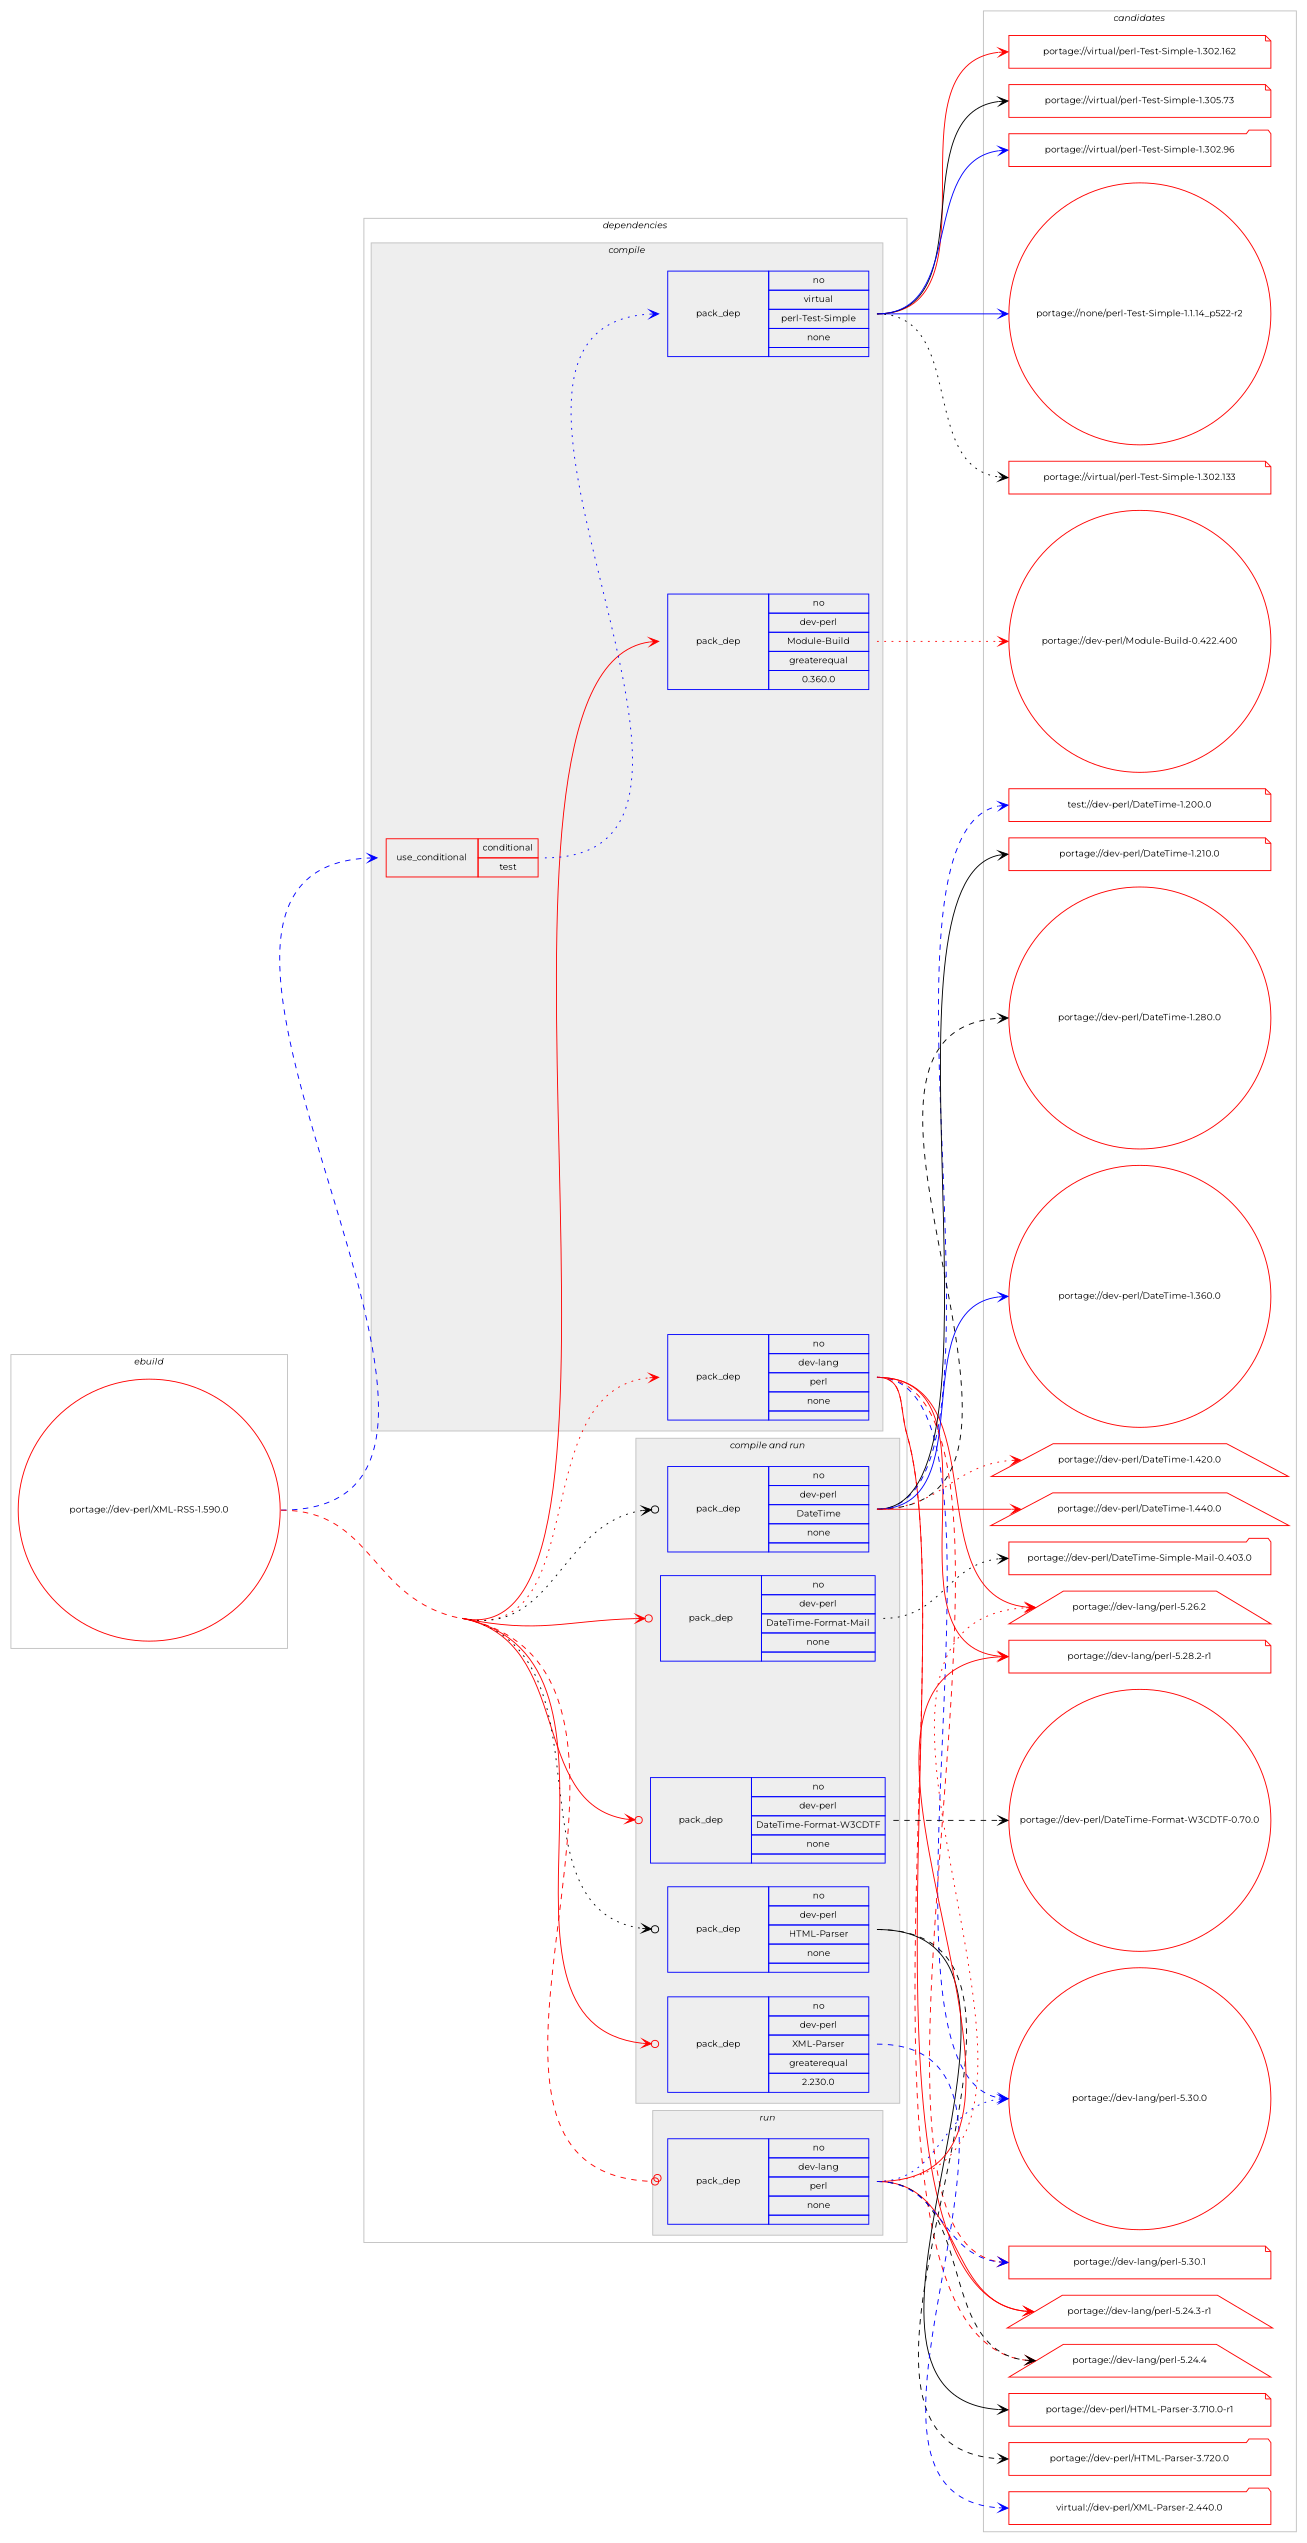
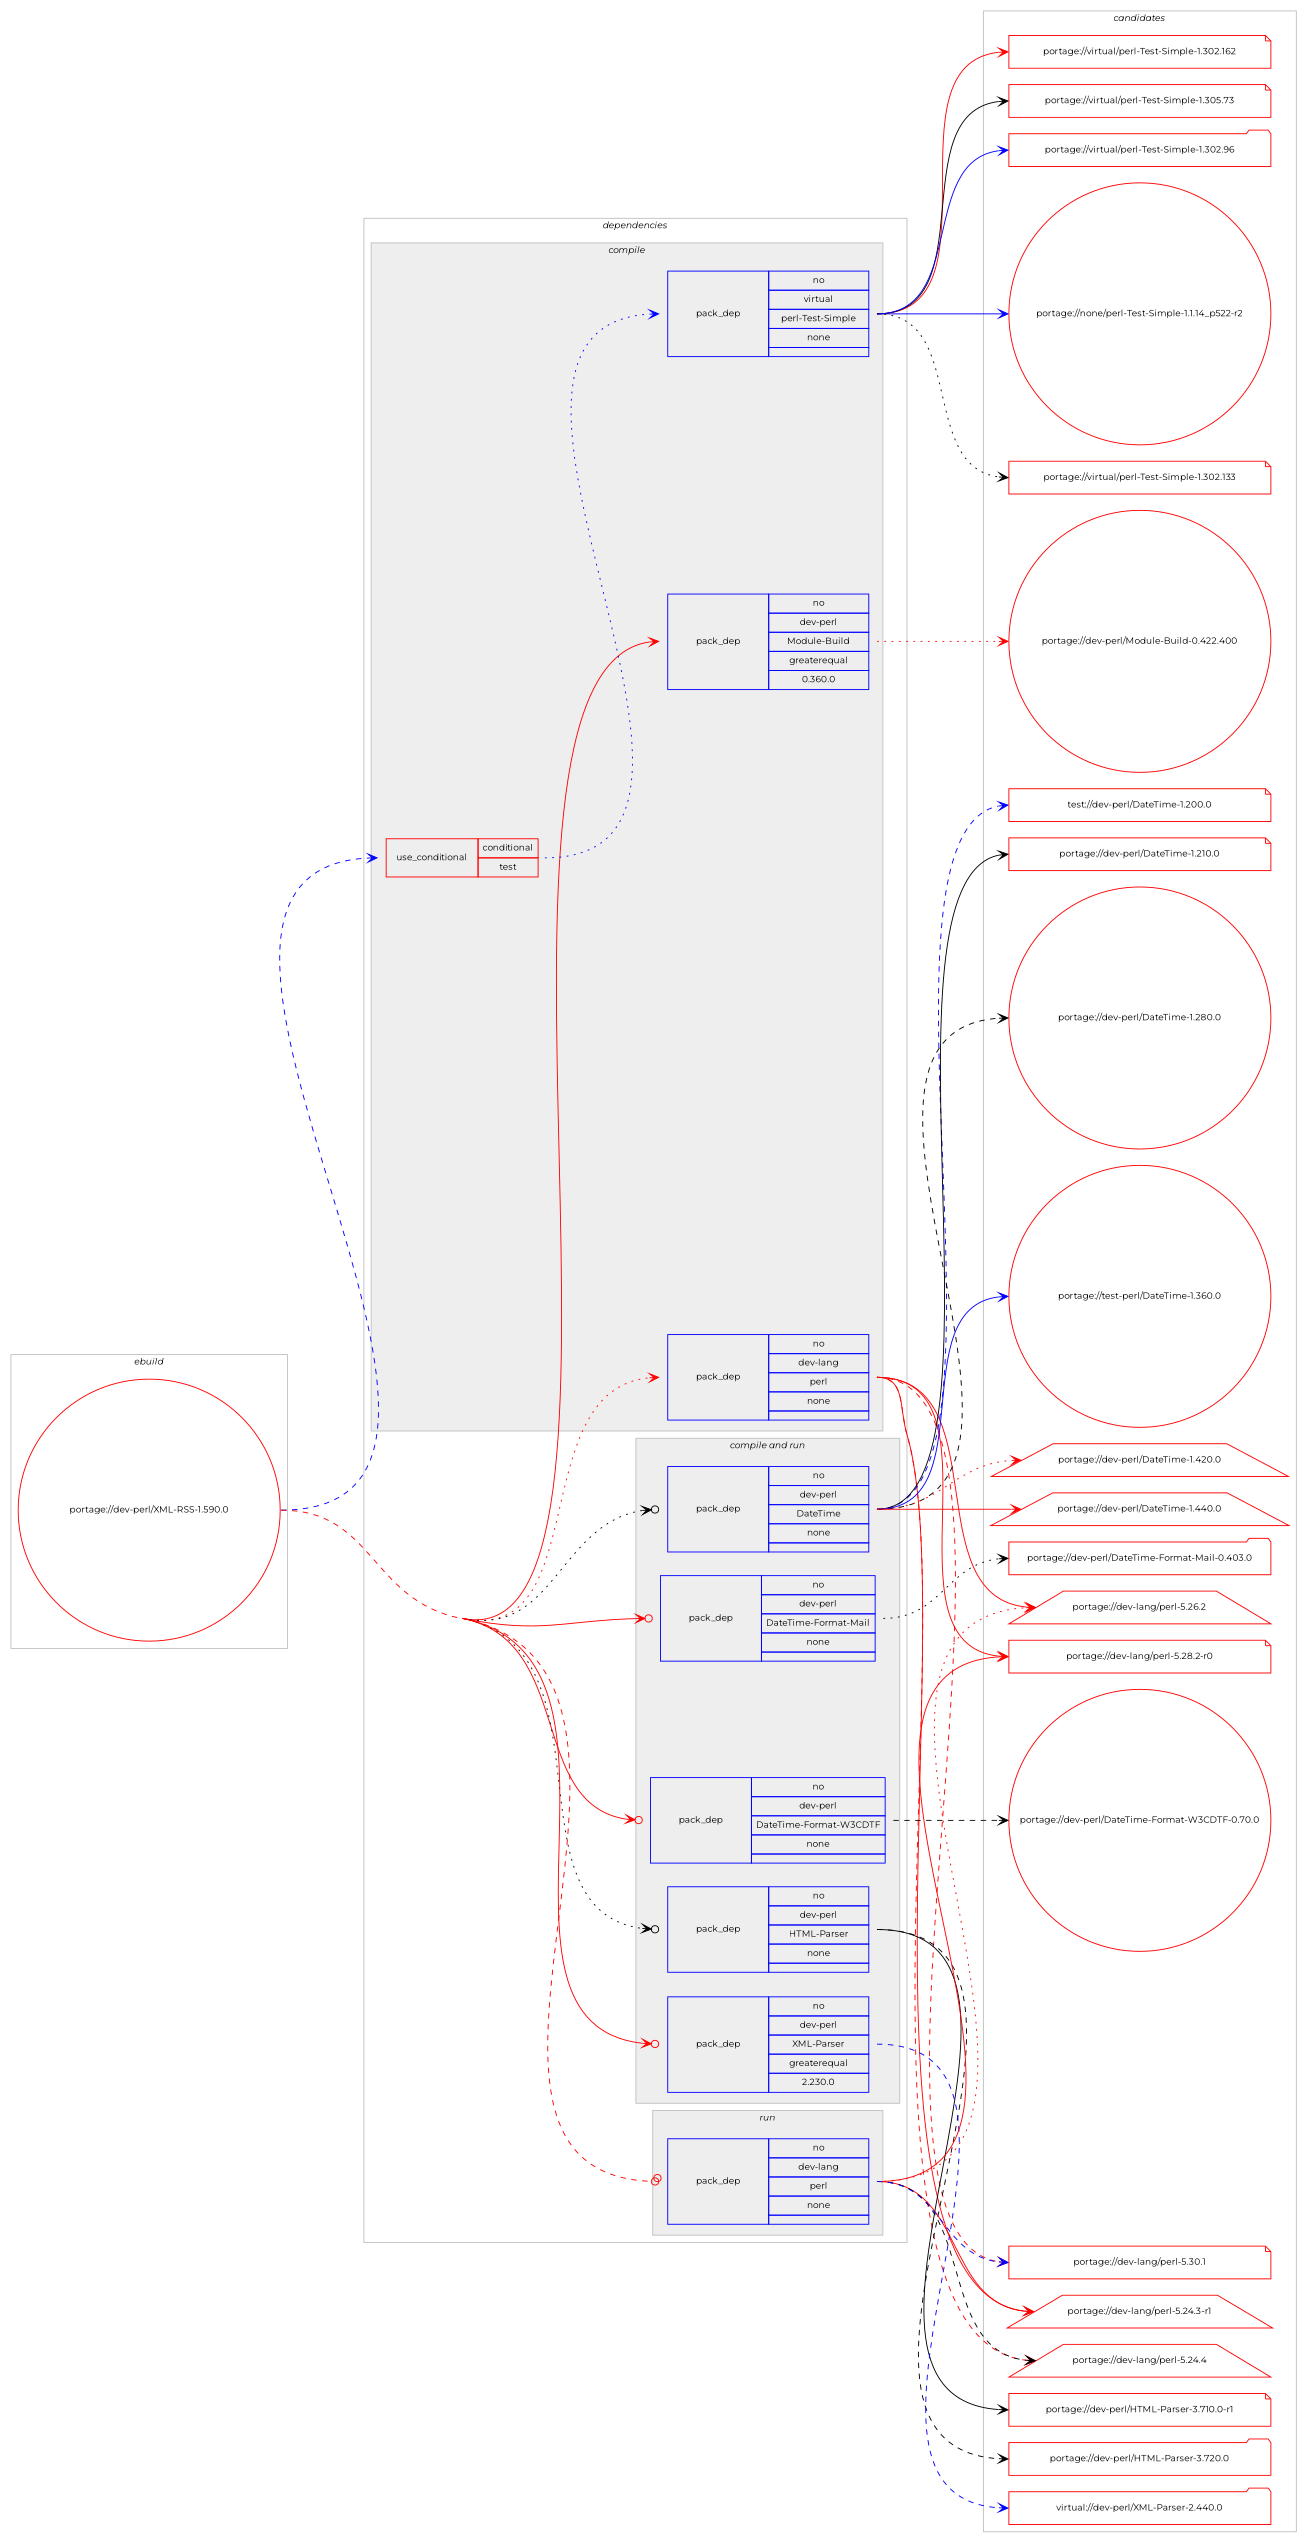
node "portage://dev-perl/DateTime-1.360.0": label "portage://dev-perl/DateTime-1.360.0" -> "portage://test-perl/DateTime-1.360.0"
node "portage://dev-perl/DateTime-Simple-Mail-0.403.0": label "portage://dev-perl/DateTime-Simple-Mail-0.403.0" -> "portage://dev-perl/DateTime-Format-Mail-0.403.0"
node "portage://dev-lang/perl-5.28.2-r1": label "portage://dev-lang/perl-5.28.2-r1" -> "portage://dev-lang/perl-5.28.2-r0"
node "portage://dev-lang/perl-5.30.0": removed
